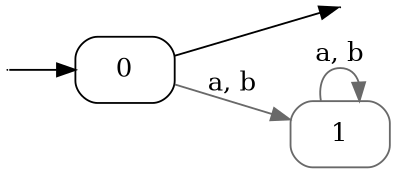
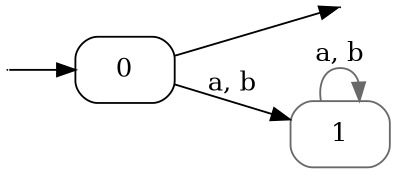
edge "0" -> "1": color DimGray -> black
